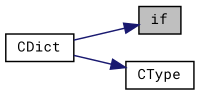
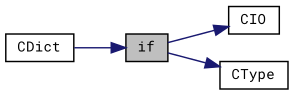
node "CIO": added
edge "CDict" -> "CType": now "if" -> "CType"
